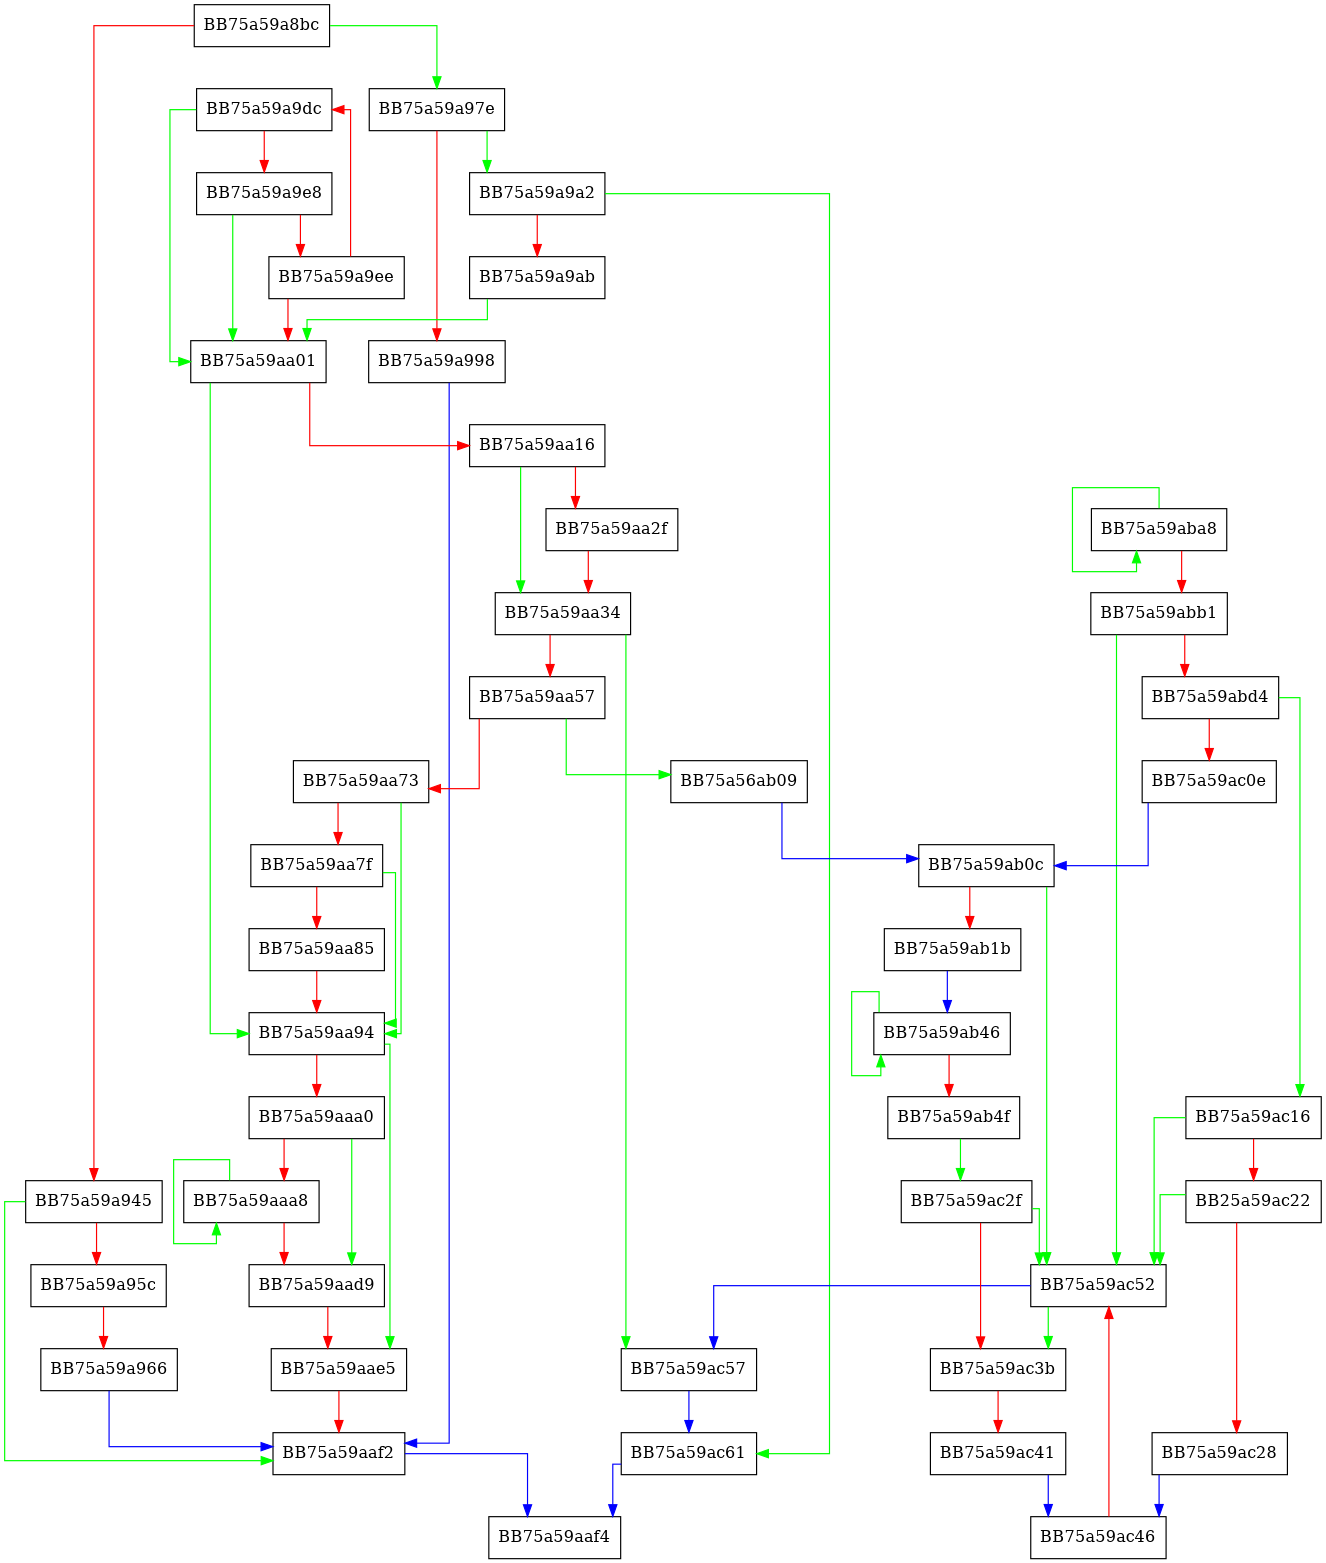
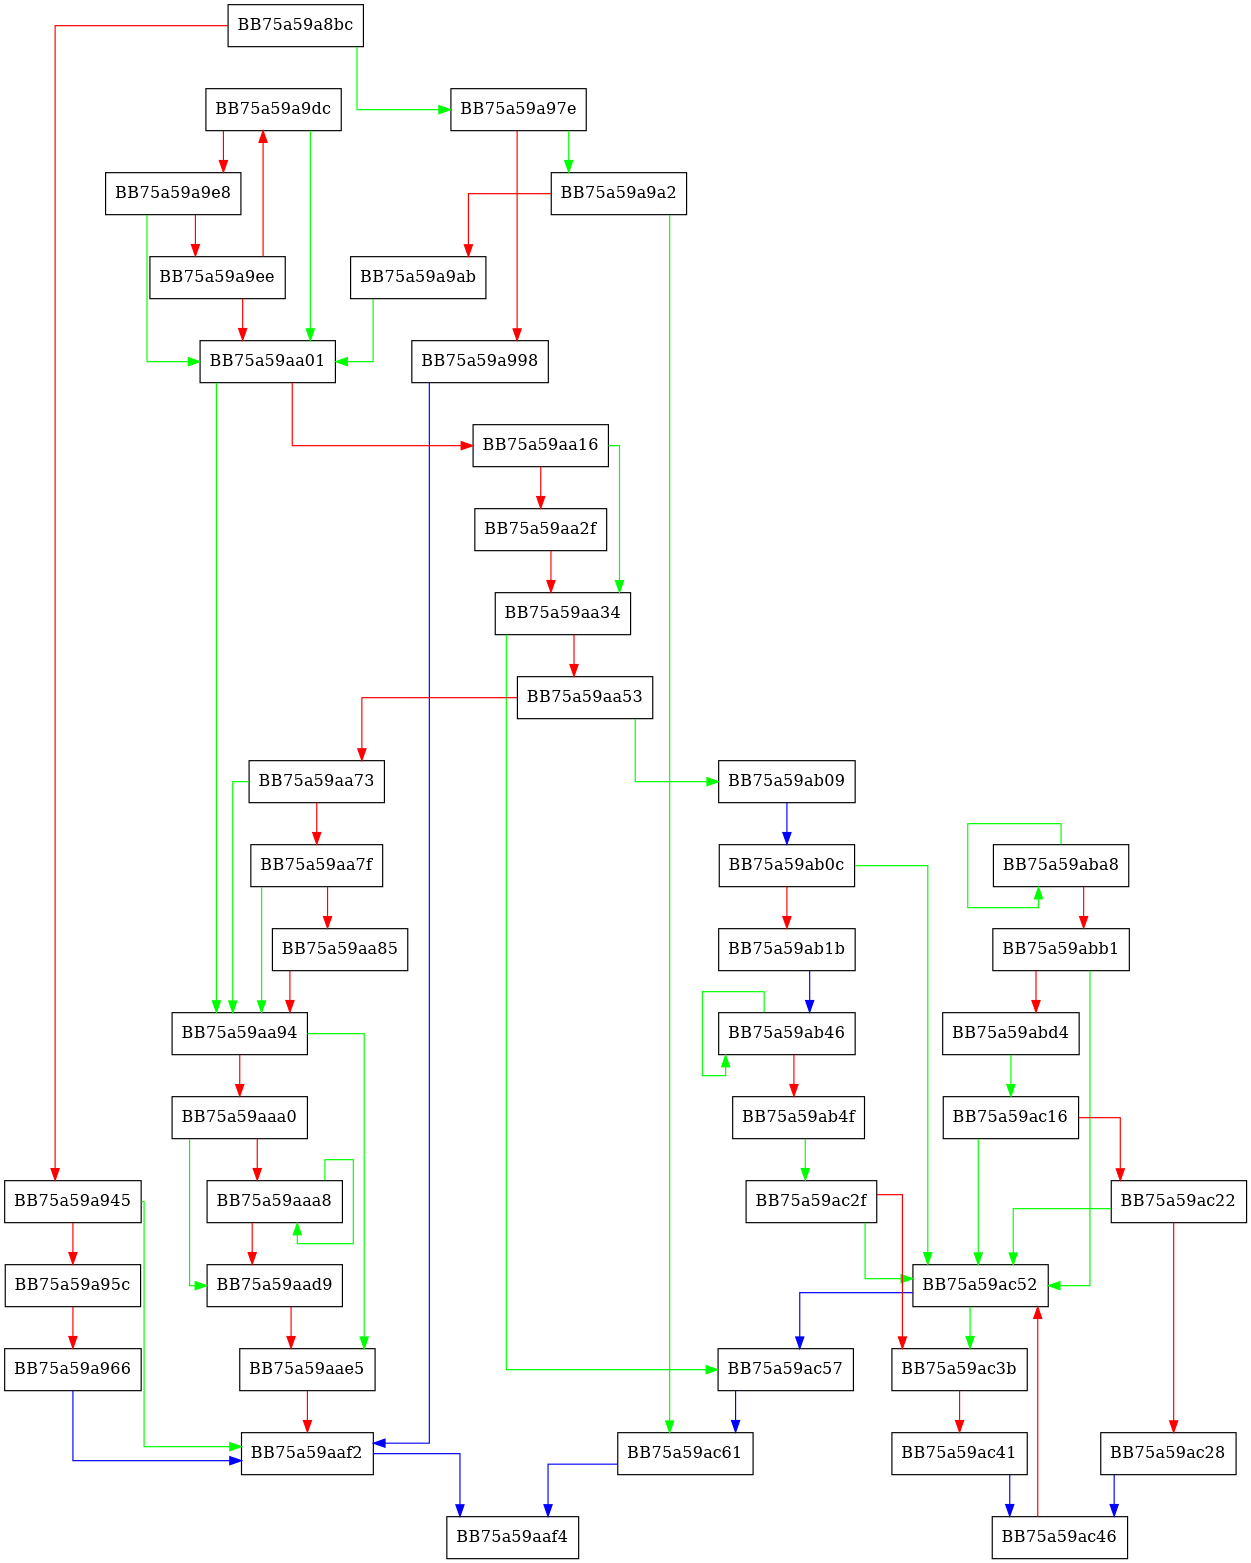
node "BB75a59aa57": label "BB75a59aa57" -> "BB75a59aa53"
node "BB75a56ab09": label "BB75a56ab09" -> "BB75a59ab09"
node "BB75a59ac0e": removed
node "BB25a59ac22": label "BB25a59ac22" -> "BB75a59ac22"
